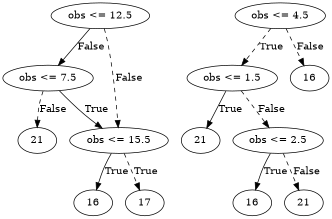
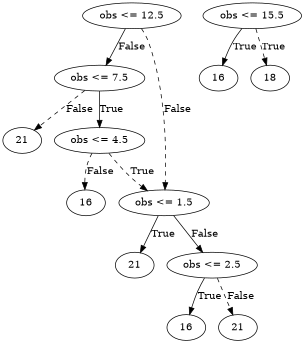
edge "obs <= 12.5" -> "obs <= 15.5": now "obs <= 12.5" -> "obs <= 1.5"
edge "obs <= 1.5" -> "obs <= 2.5": style dashed -> solid
edge "obs <= 7.5" -> "obs <= 15.5": now "obs <= 7.5" -> "obs <= 4.5"
node "17": label "17" -> "18"
